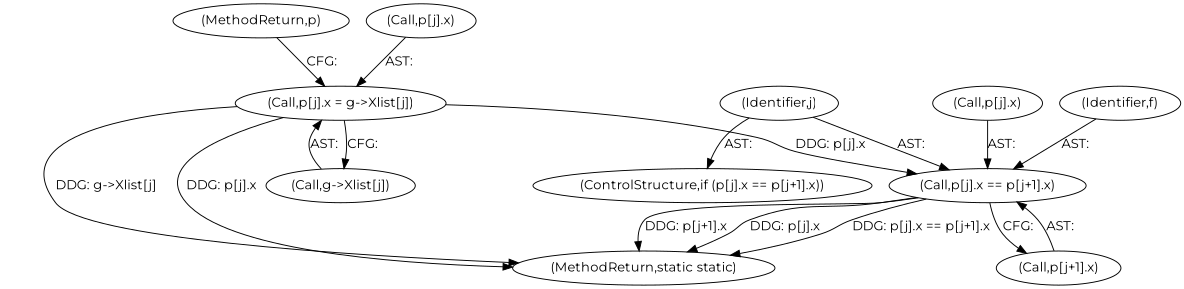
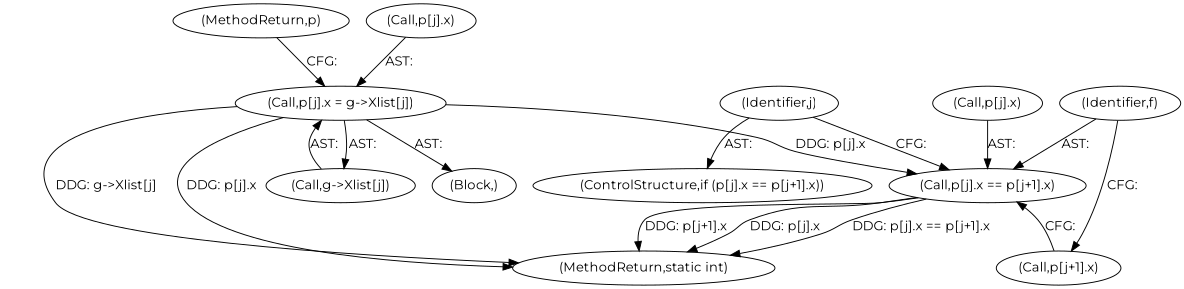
edge "(Call,p[j].x = g->Xlist[j])" -> "(Call,g->Xlist[j])": label "CFG: " -> "AST: "
edge "(Identifier,j)" -> "(Call,p[j].x == p[j+1].x)": label "AST: " -> "CFG: "
node "(Block,)": added
edge "(Call,p[j+1].x)" -> "(Call,p[j].x == p[j+1].x)": label "AST: " -> "CFG: "
edge "(Call,p[j].x == p[j+1].x)" -> "(Call,p[j+1].x)": now "(Identifier,f)" -> "(Call,p[j+1].x)"
node "(MethodReturn,static static)": label "(MethodReturn,static static)" -> "(MethodReturn,static int)"
